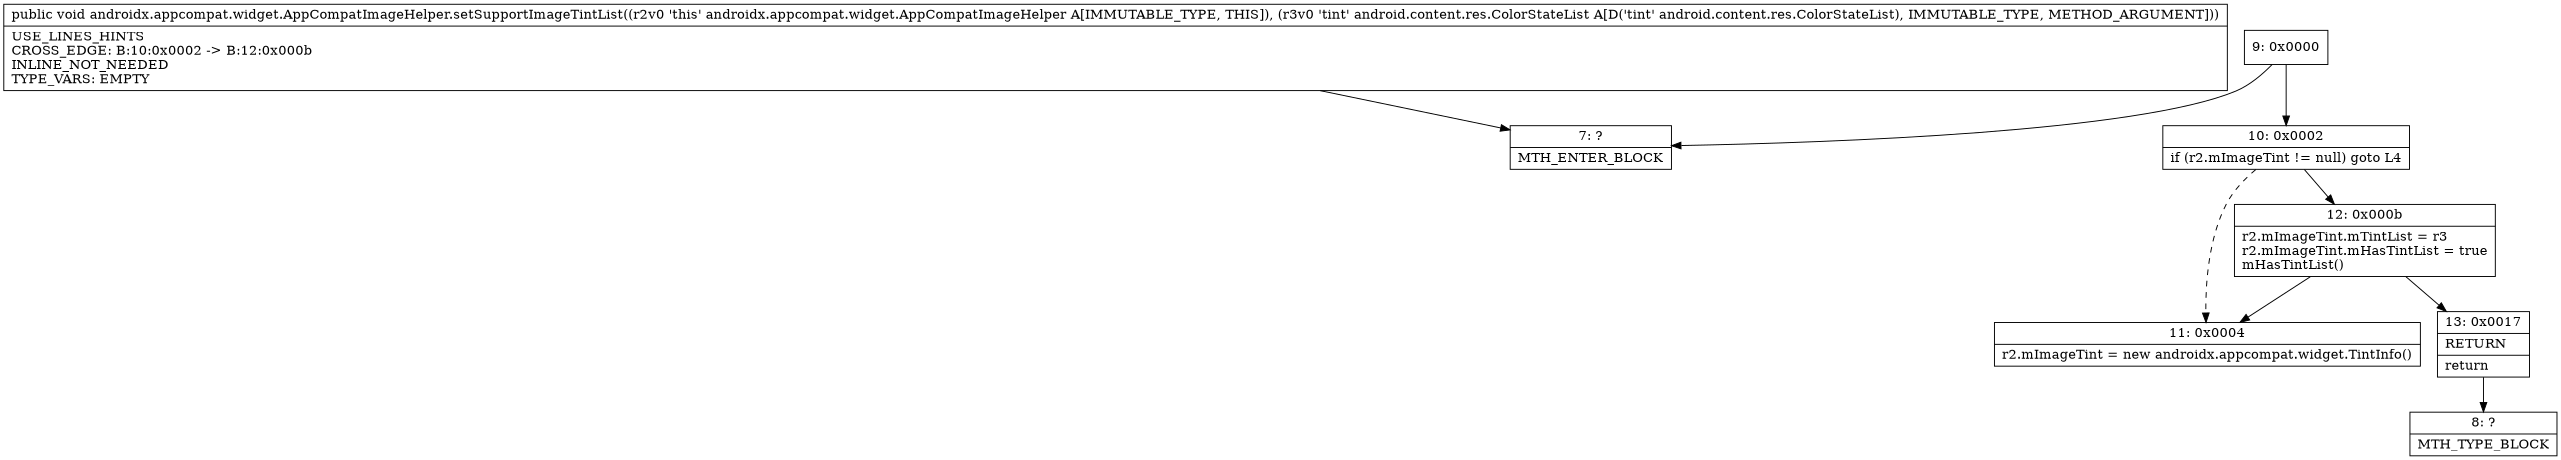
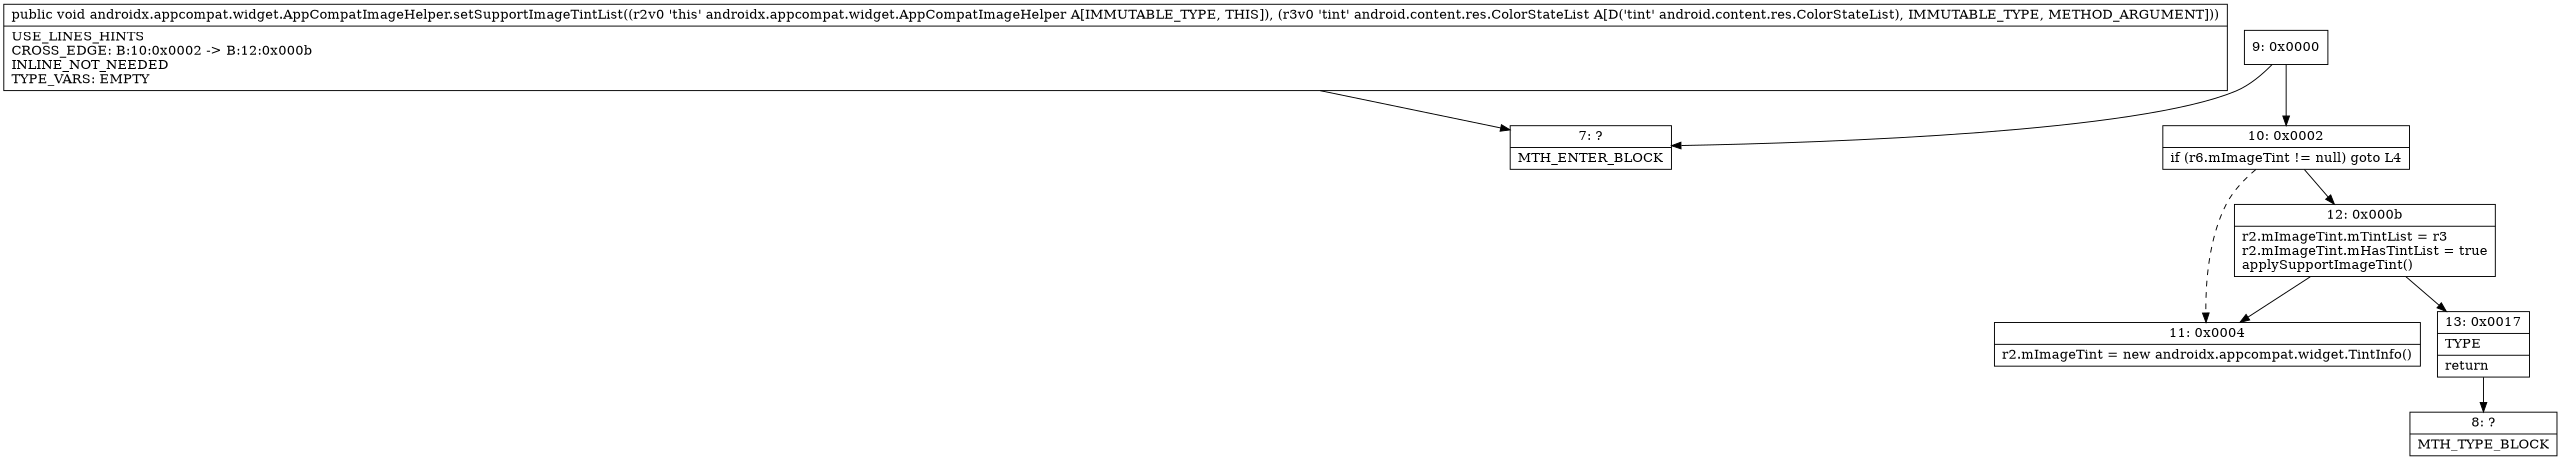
node "10: 0x0002": text "if (r2.mImageTint != null) goto L4" -> "if (r6.mImageTint != null) goto L4"
node "12: 0x000b": text "mHasTintList()" -> "applySupportImageTint()"
node "13: 0x0017": text "RETURN" -> "TYPE"
